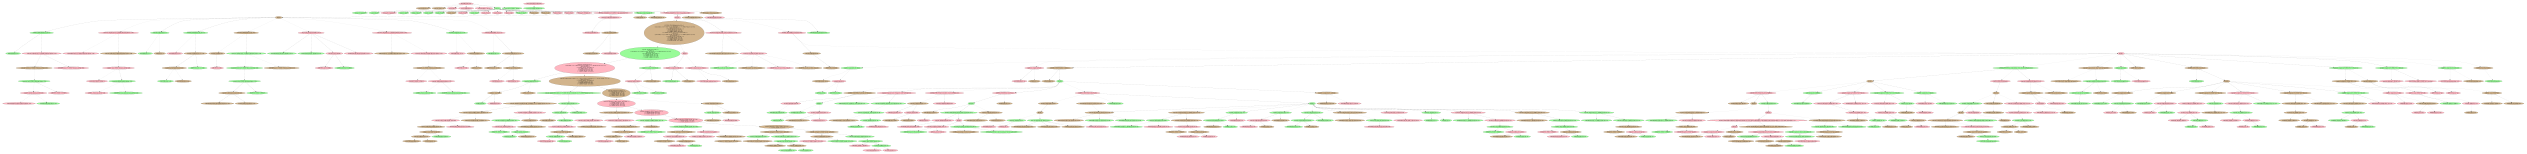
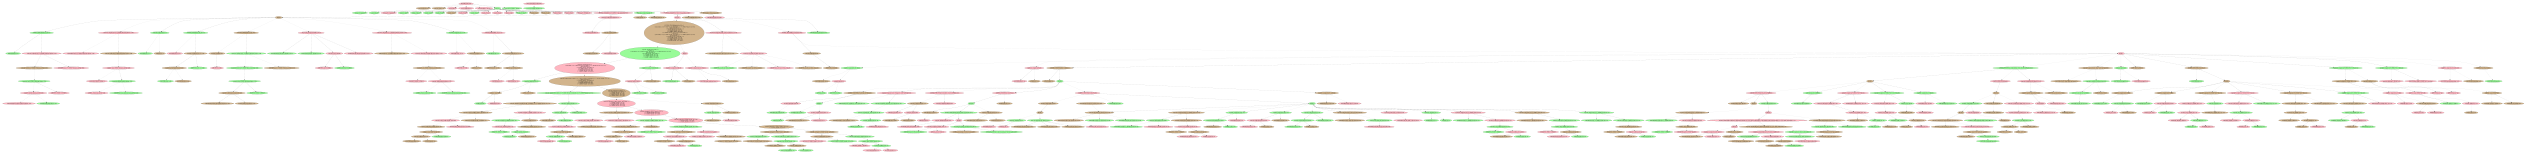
node "(<operator>.assignment,new_chain = v15)": fillcolor palegreen -> lightpink
